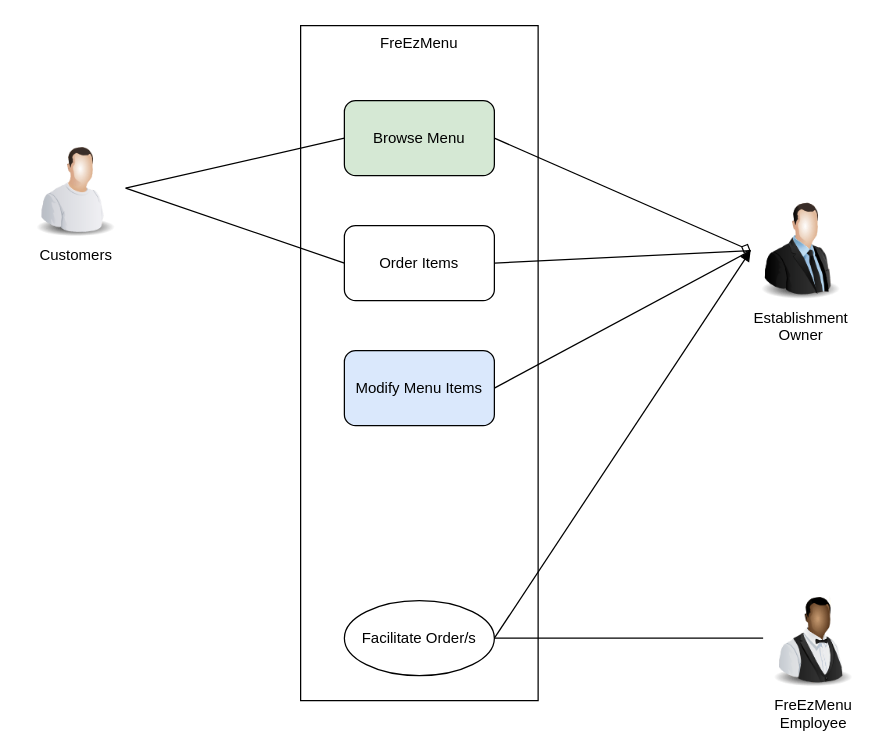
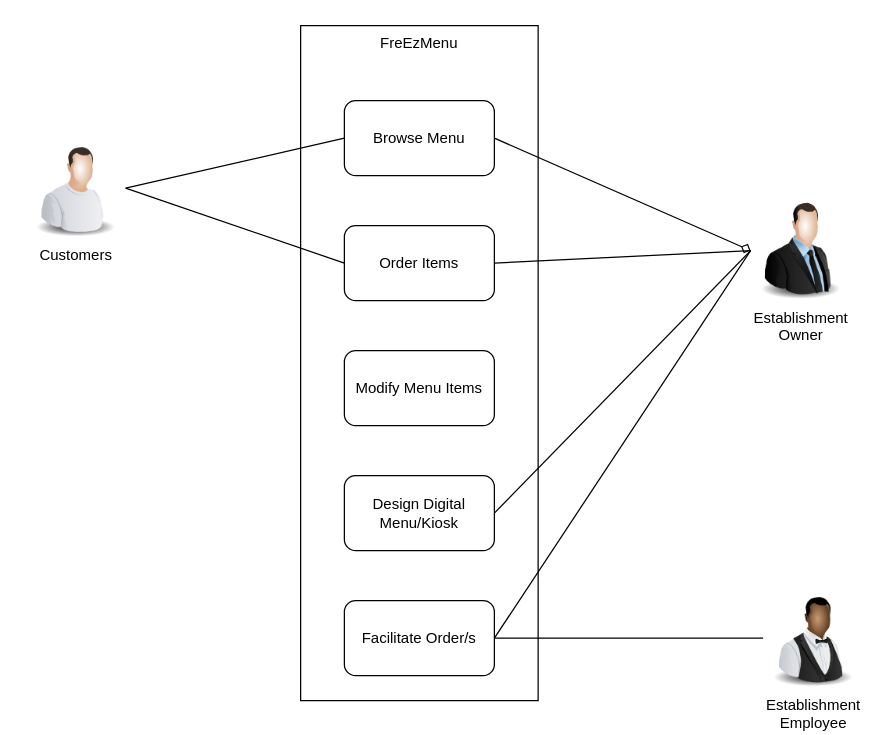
node "Browse Menu": fillcolor #d5e8d4 -> #ffffff
edge "Facilitate Order/s" -> "Establishment Owner": arrowhead block -> none
edge "Establishment Owner" -- "Modify Menu Items": removed
node "Modify Menu Items": fillcolor #dae8fc -> #ffffff
edge "Establishment Owner" -- "Design Digital Menu/Kiosk": added
node "Design Digital Menu/Kiosk": added
node "Facilitate Order/s": shape ellipse -> rounded rectangle
node "FreEzMenu Employee": label "FreEzMenu Employee" -> "Establishment Employee"
